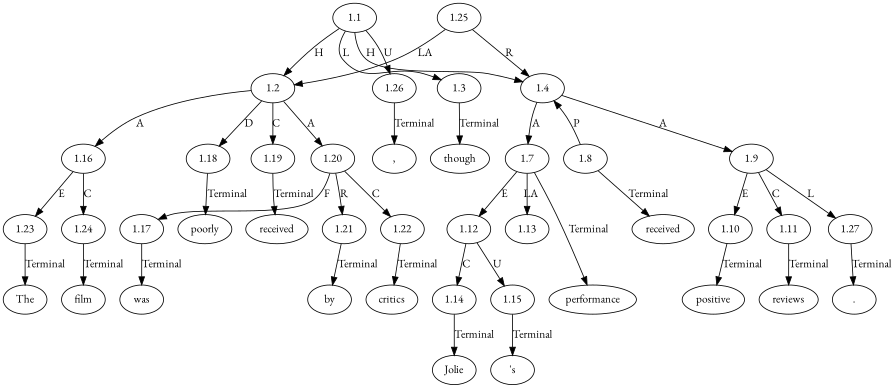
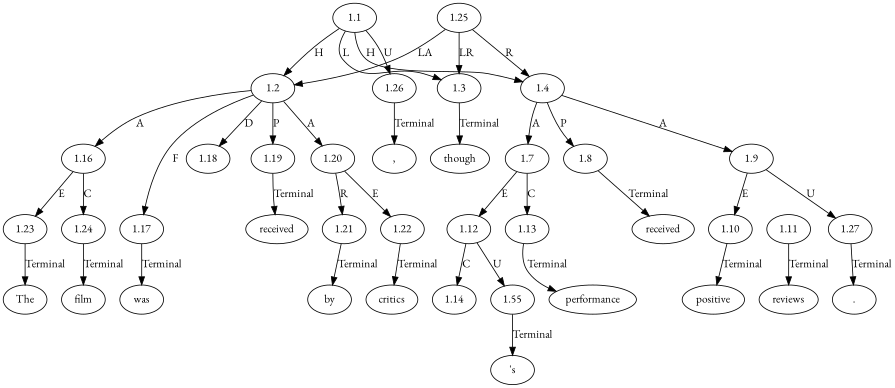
edge "1.25" -> "1.3": added, label "LR"
edge "1.2" -> "1.19": label "C" -> "P"
edge "1.8" -> "1.4": reversed
edge "1.9" -> "1.11": removed, label "C"
edge "1.20" -> "1.22": label "C" -> "E"
edge "1.7" -> "1.13": label "LA" -> "C"
edge "1.9" -> "1.27": label "L" -> "U"
edge "1.20" -> "1.17": now "1.2" -> "1.17"
edge "1.7" -> "performance": now "1.13" -> "performance"
node "poorly": removed
node "1.15": label "1.15" -> "1.55"
node "Jolie": removed
